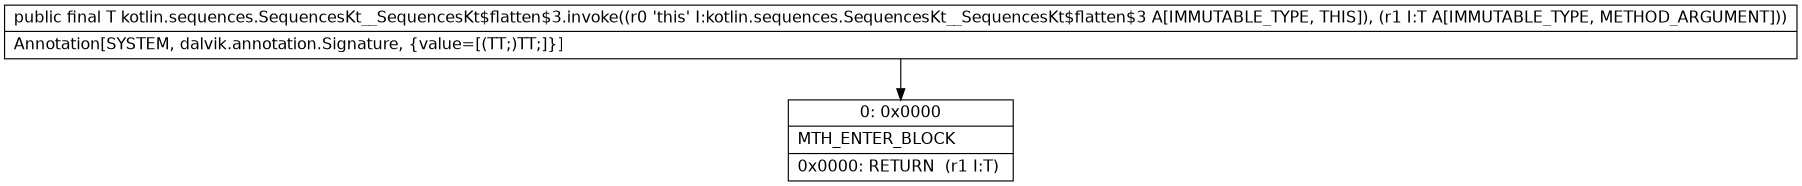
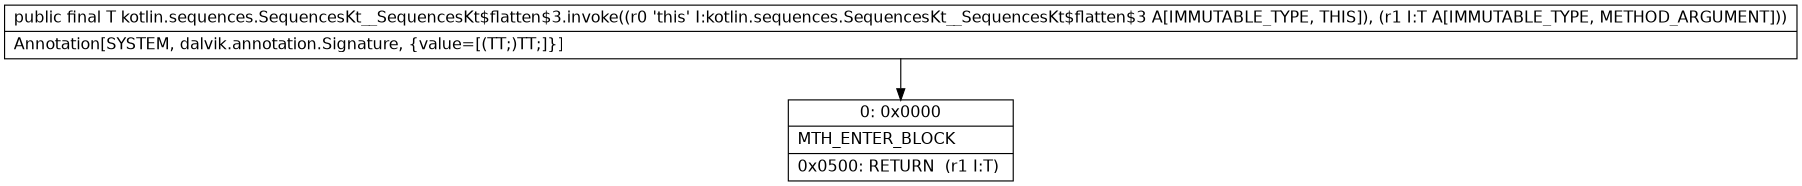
node "0: 0x0000": text "0x0000: RETURN  (r1 I:T)" -> "0x0500: RETURN  (r1 I:T)"
